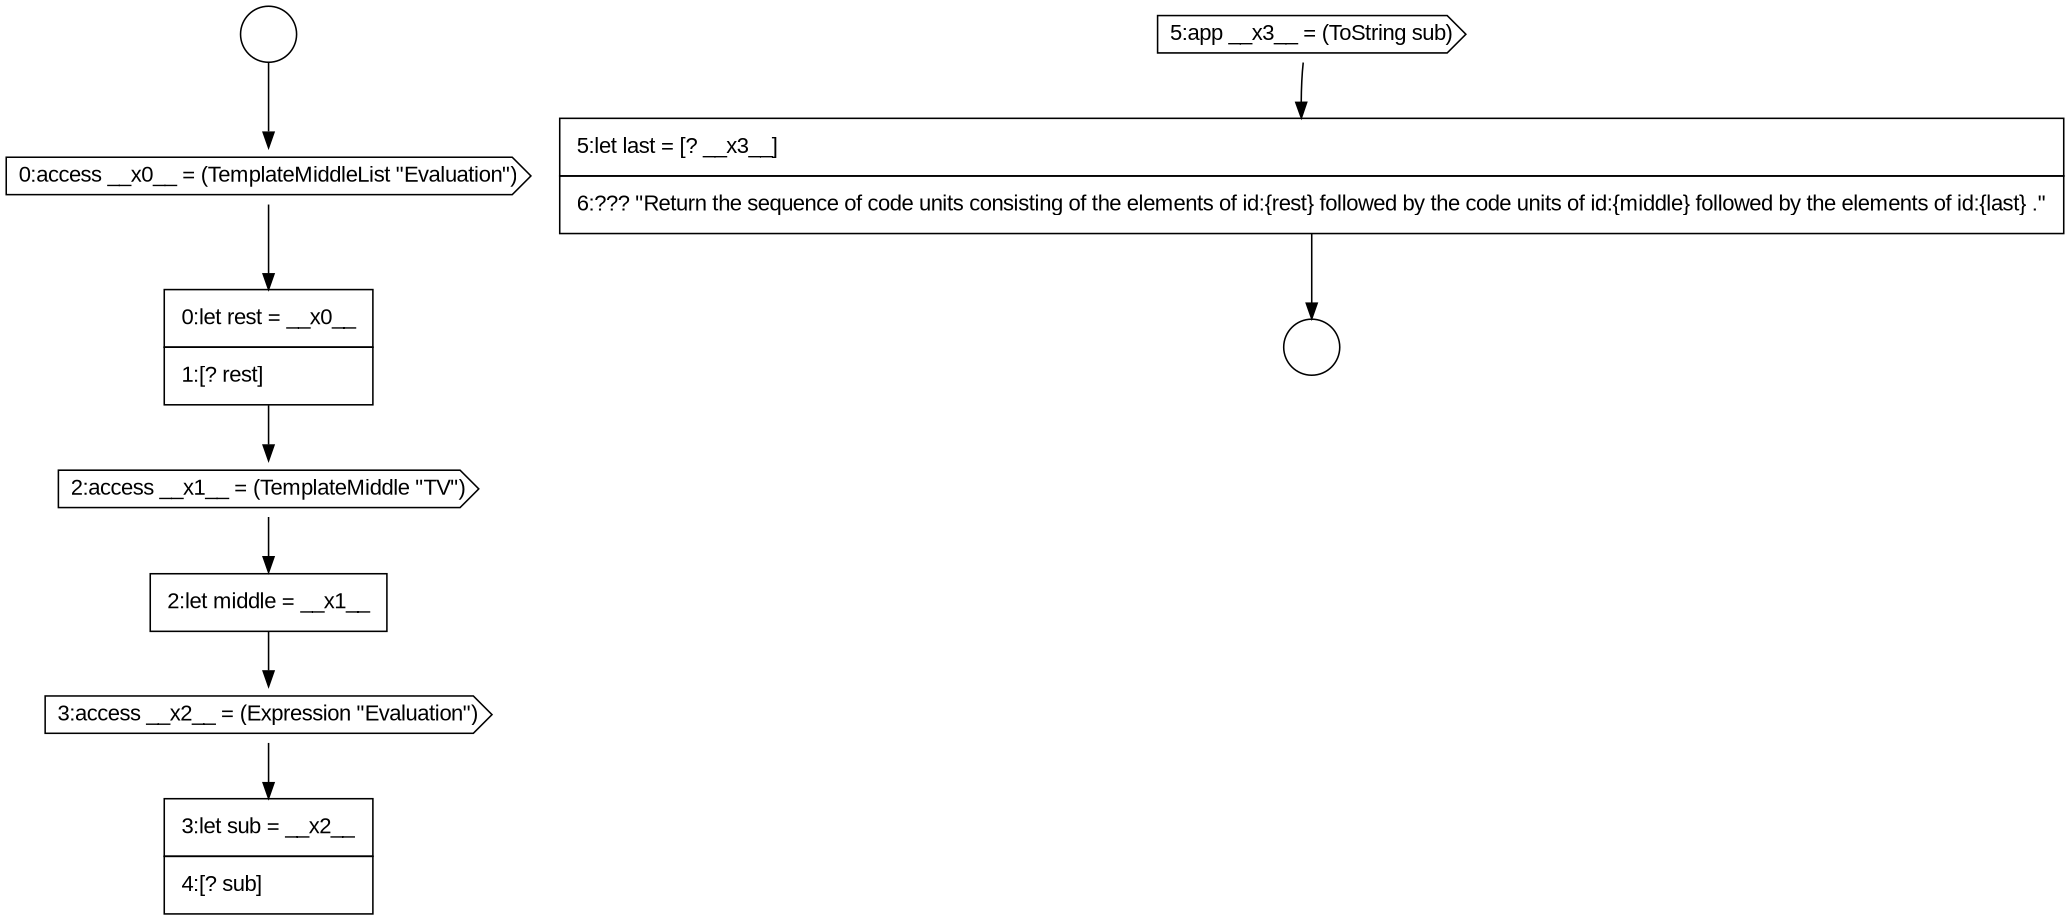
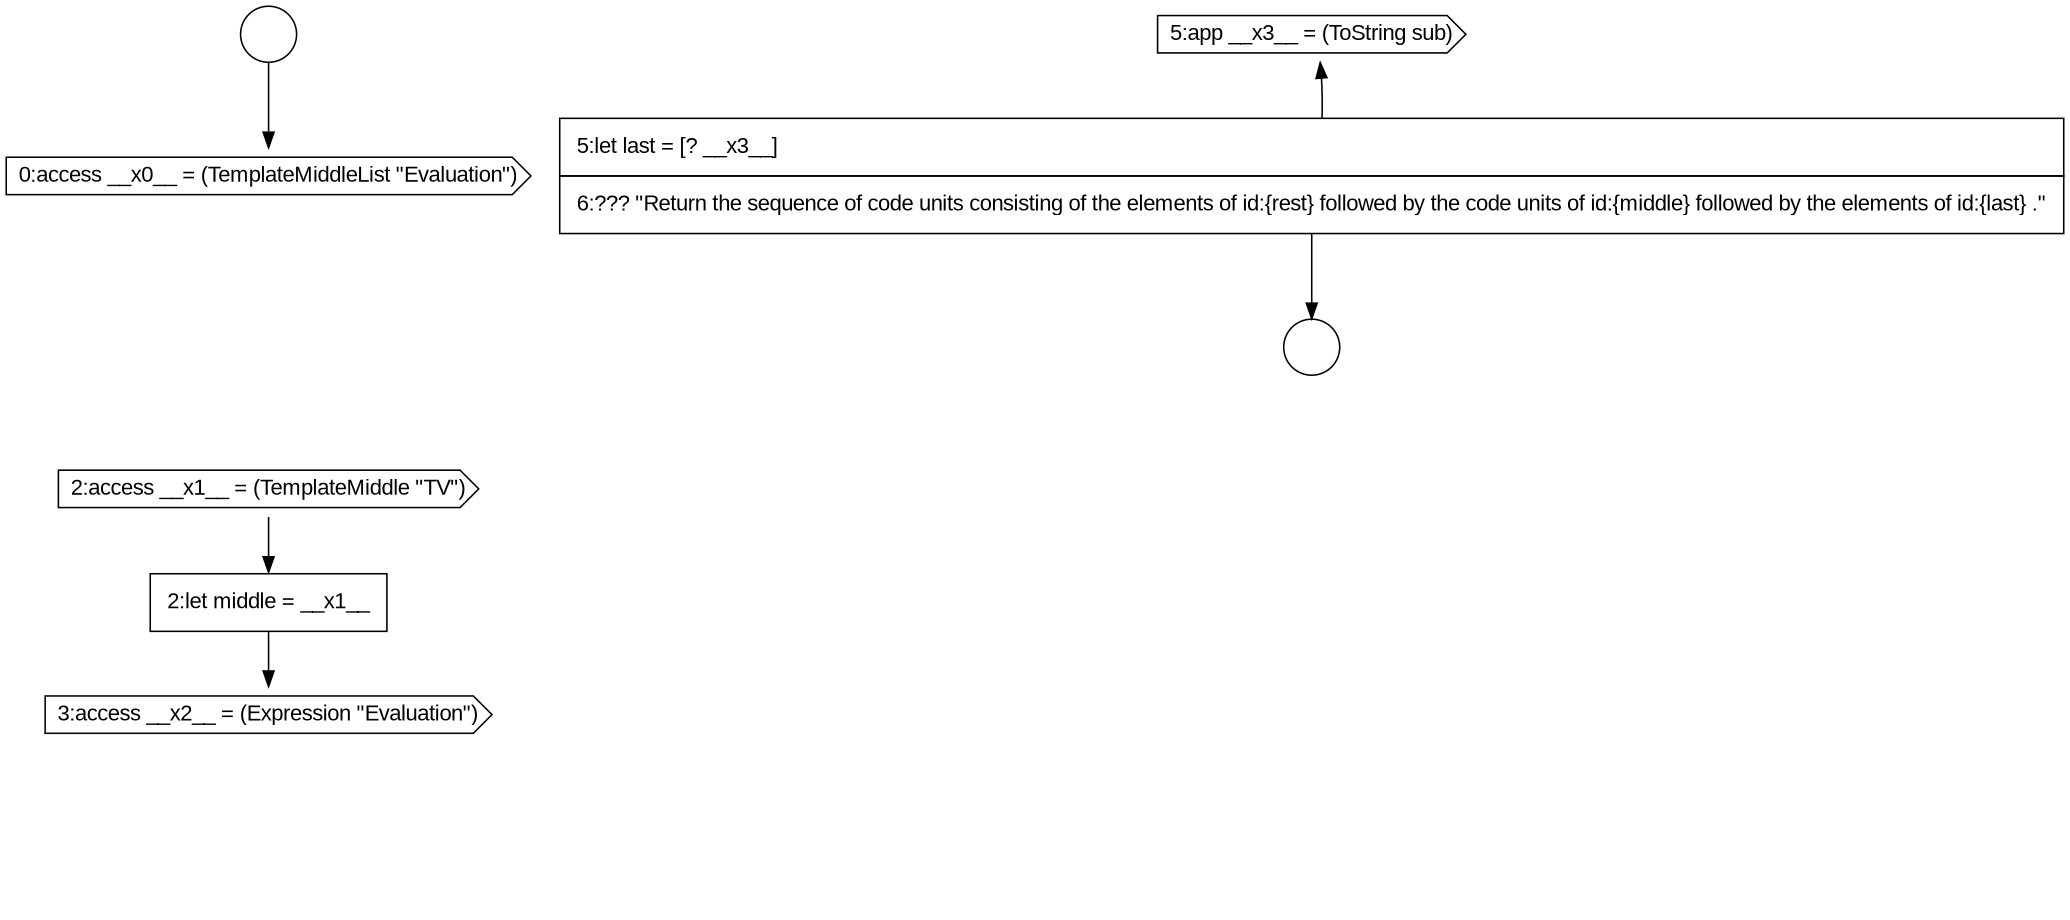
edge "5:app __x3__ = (ToString sub)" -> "5:let last = [? __x3__]": reversed
node "0:let rest = __x0__": removed
node "3:let sub = __x2__": removed
